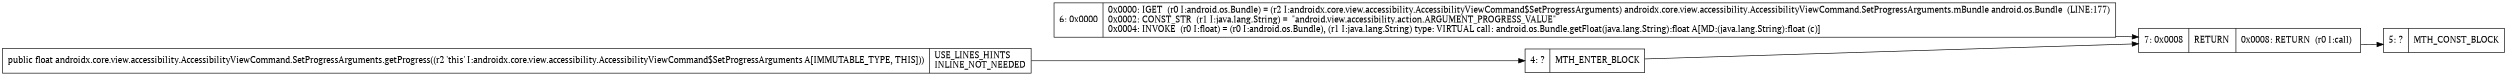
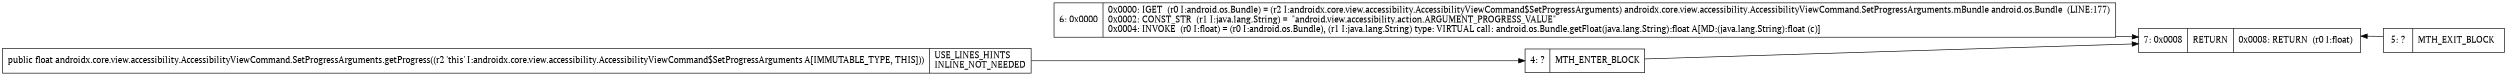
node "7: 0x0008": text "0x0008: RETURN  (r0 I:call)" -> "0x0008: RETURN  (r0 I:float)"
node "5: ?": text "MTH_CONST_BLOCK" -> "MTH_EXIT_BLOCK"
edge "7: 0x0008" -> "5: ?": reversed
